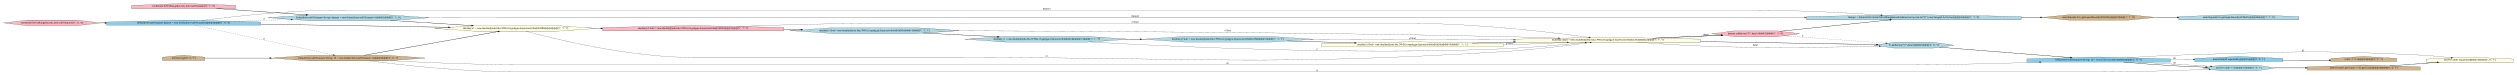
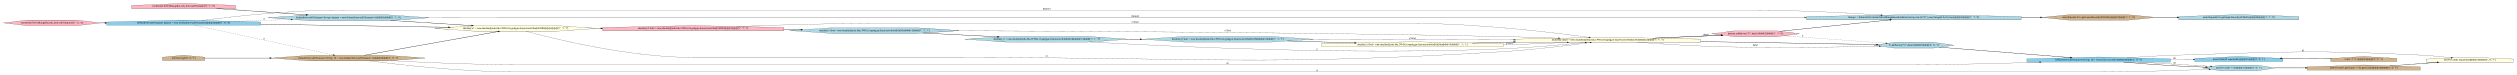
edge "assertFalse(d1.equals(d2))@@@31@@@['0', '0', '1']" -> "x1(0( = 111.1@@@30@@@['0', '0', '1']": reversed
